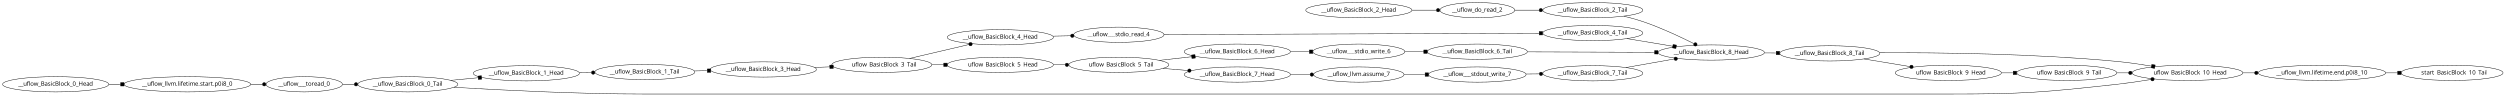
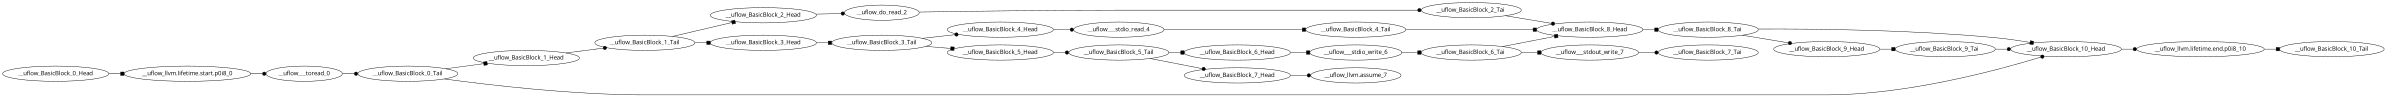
edge "__uflow_BasicBlock_1_Tail" -> "__uflow_BasicBlock_2_Head": added
edge "__uflow_BasicBlock_7_Tail" -> "__uflow_BasicBlock_8_Head": removed
node "__start_BasicBlock_10_Tail": label "__start_BasicBlock_10_Tail" -> "__uflow_BasicBlock_10_Tail"
edge "__uflow_llvm.assume_7" -> "__uflow___stdout_write_7": now "__uflow_BasicBlock_6_Tail" -> "__uflow___stdout_write_7"
